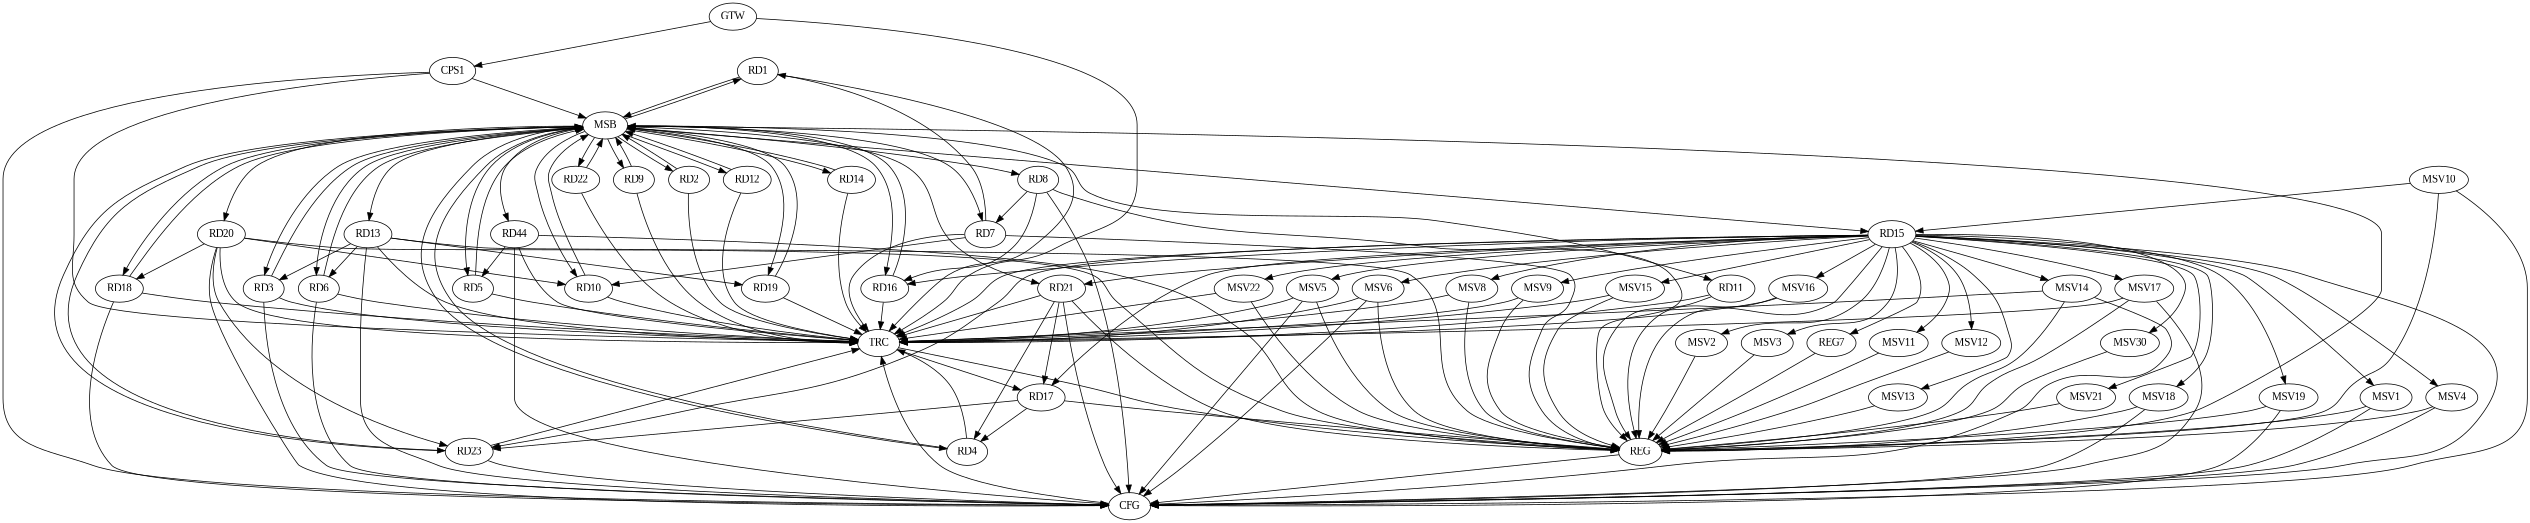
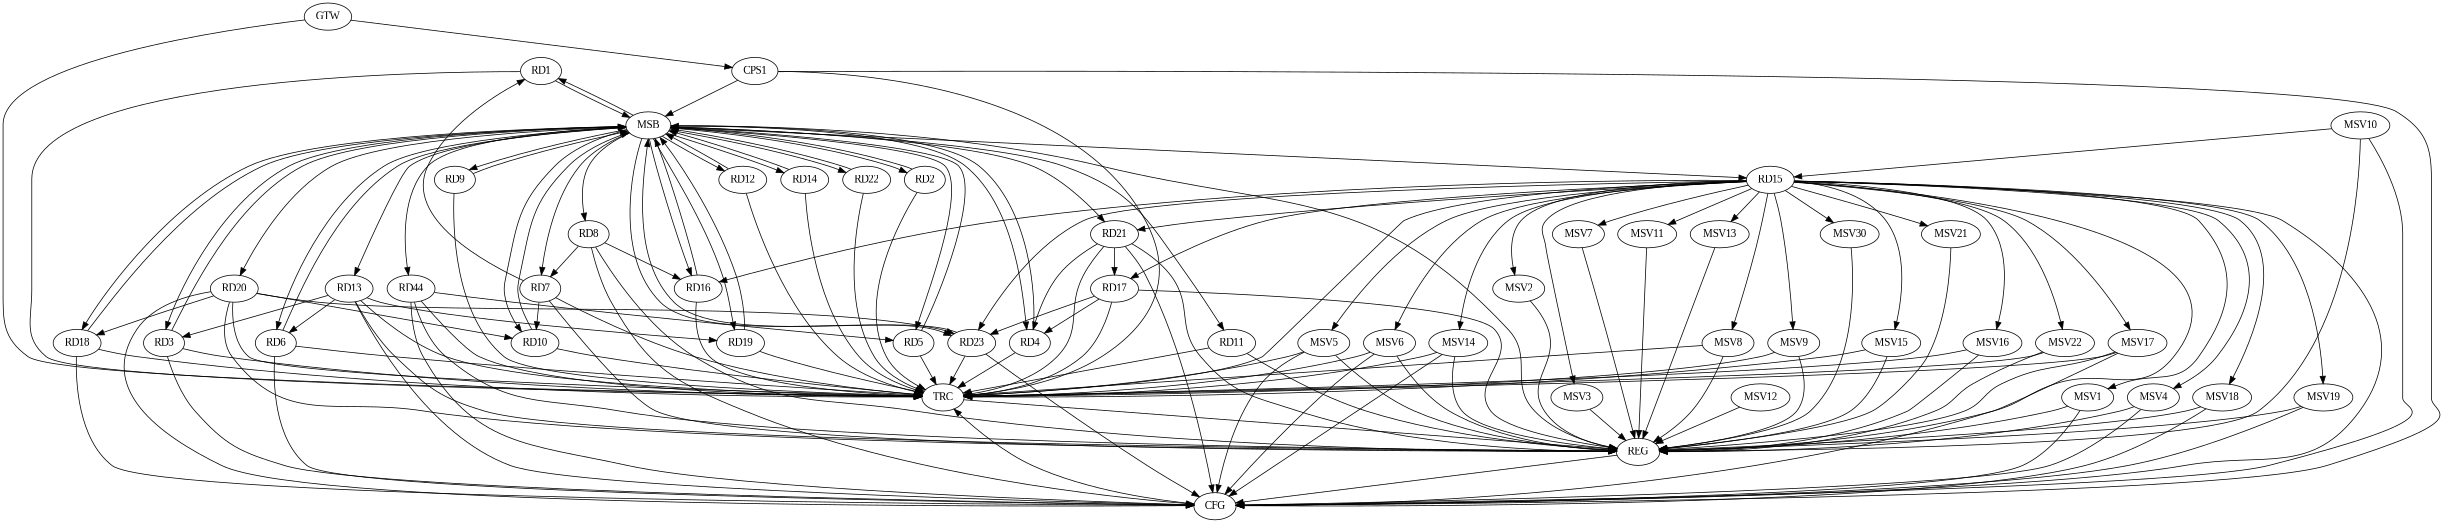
edge "RD15" -> "MSV12": removed
node "REG7": label "REG7" -> "MSV7"
edge "TRC" -> "RD17": reversed
